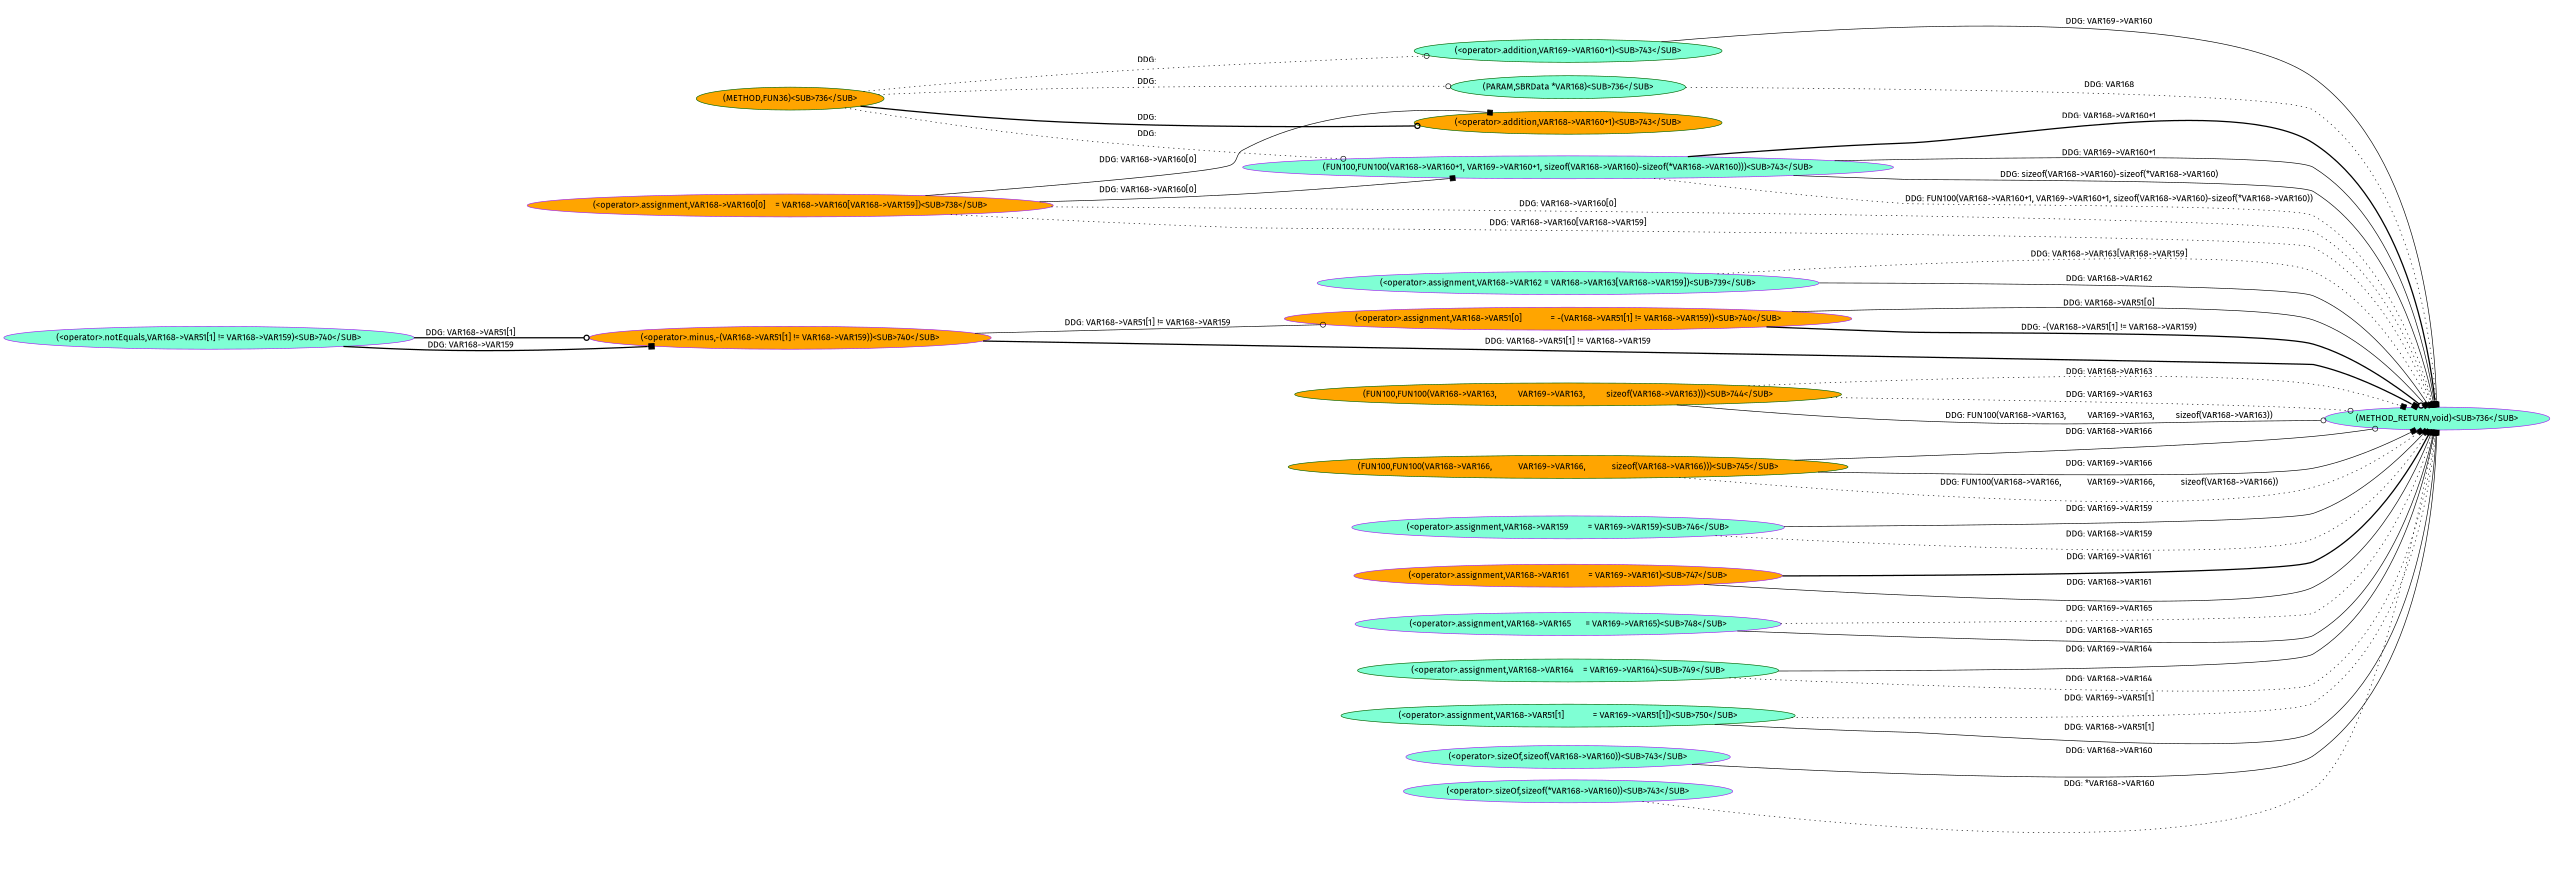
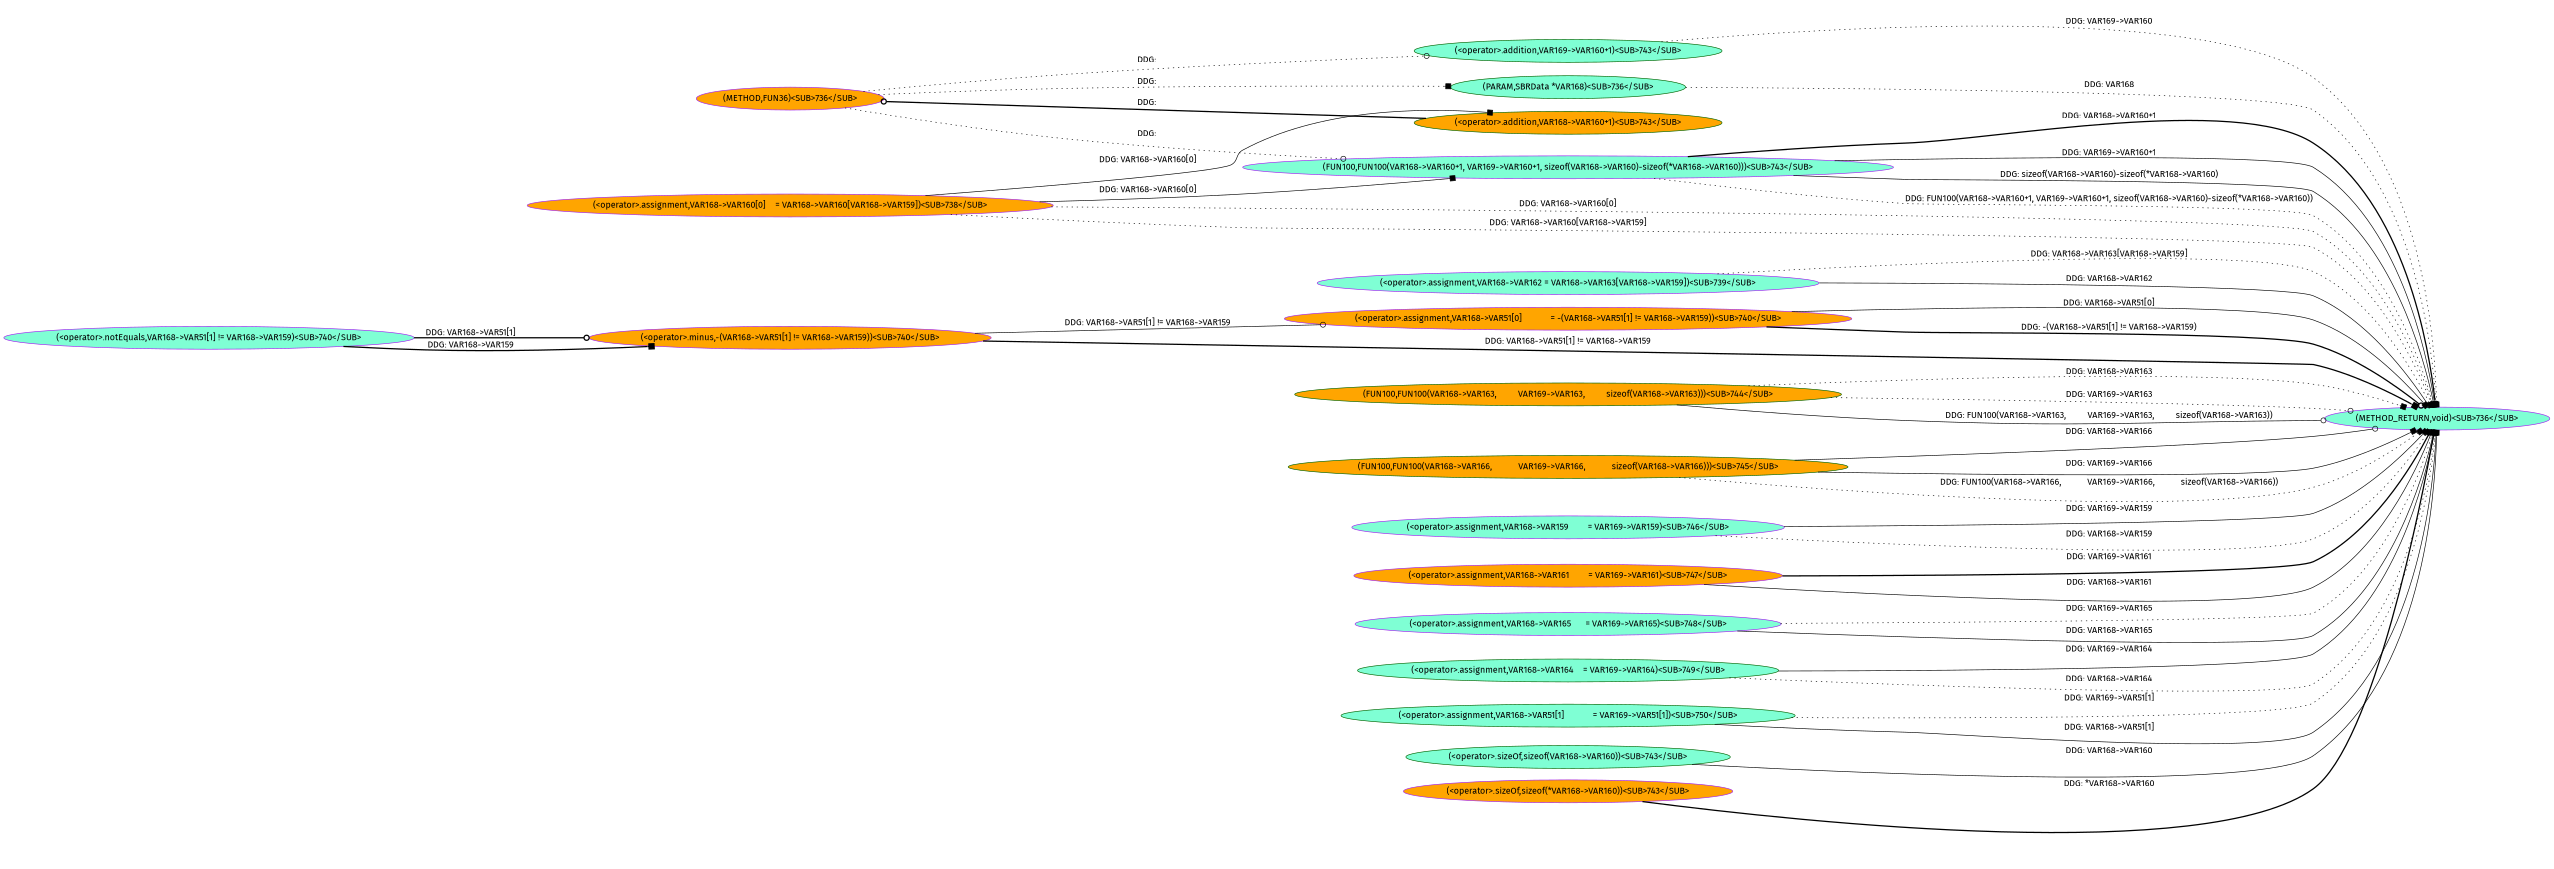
edge "(<operator>.addition,VAR169->VAR160+1)<SUB>743</SUB>" -> "(METHOD_RETURN,void)<SUB>736</SUB>": style solid -> dotted
edge "(METHOD,FUN36)<SUB>736</SUB>" -> "(PARAM,SBRData *VAR168)<SUB>736</SUB>": arrowhead odot -> box
node "(METHOD,FUN36)<SUB>736</SUB>": color darkgreen -> purple
edge "(METHOD,FUN36)<SUB>736</SUB>" -> "(<operator>.addition,VAR168->VAR160+1)<SUB>743</SUB>": reversed
node "(<operator>.sizeOf,sizeof(VAR168->VAR160))<SUB>743</SUB>": color purple -> darkgreen
node "(<operator>.sizeOf,sizeof(*VAR168->VAR160))<SUB>743</SUB>": fillcolor aquamarine -> orange
edge "(<operator>.sizeOf,sizeof(*VAR168->VAR160))<SUB>743</SUB>" -> "(METHOD_RETURN,void)<SUB>736</SUB>": style dotted -> bold
